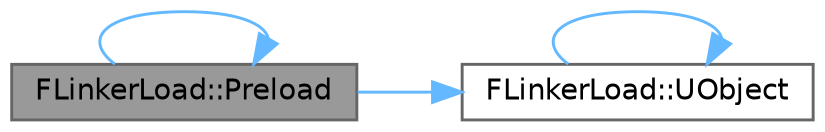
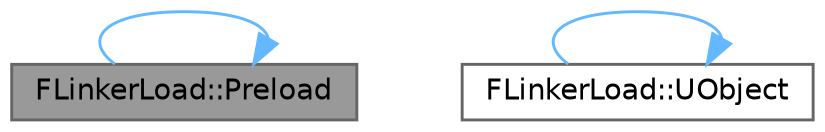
edge "FLinkerLoad::Preload" -> "FLinkerLoad::UObject": removed
